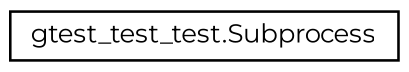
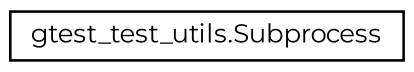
node "gtest_test_test.Subprocess": label "gtest_test_test.Subprocess" -> "gtest_test_utils.Subprocess"
